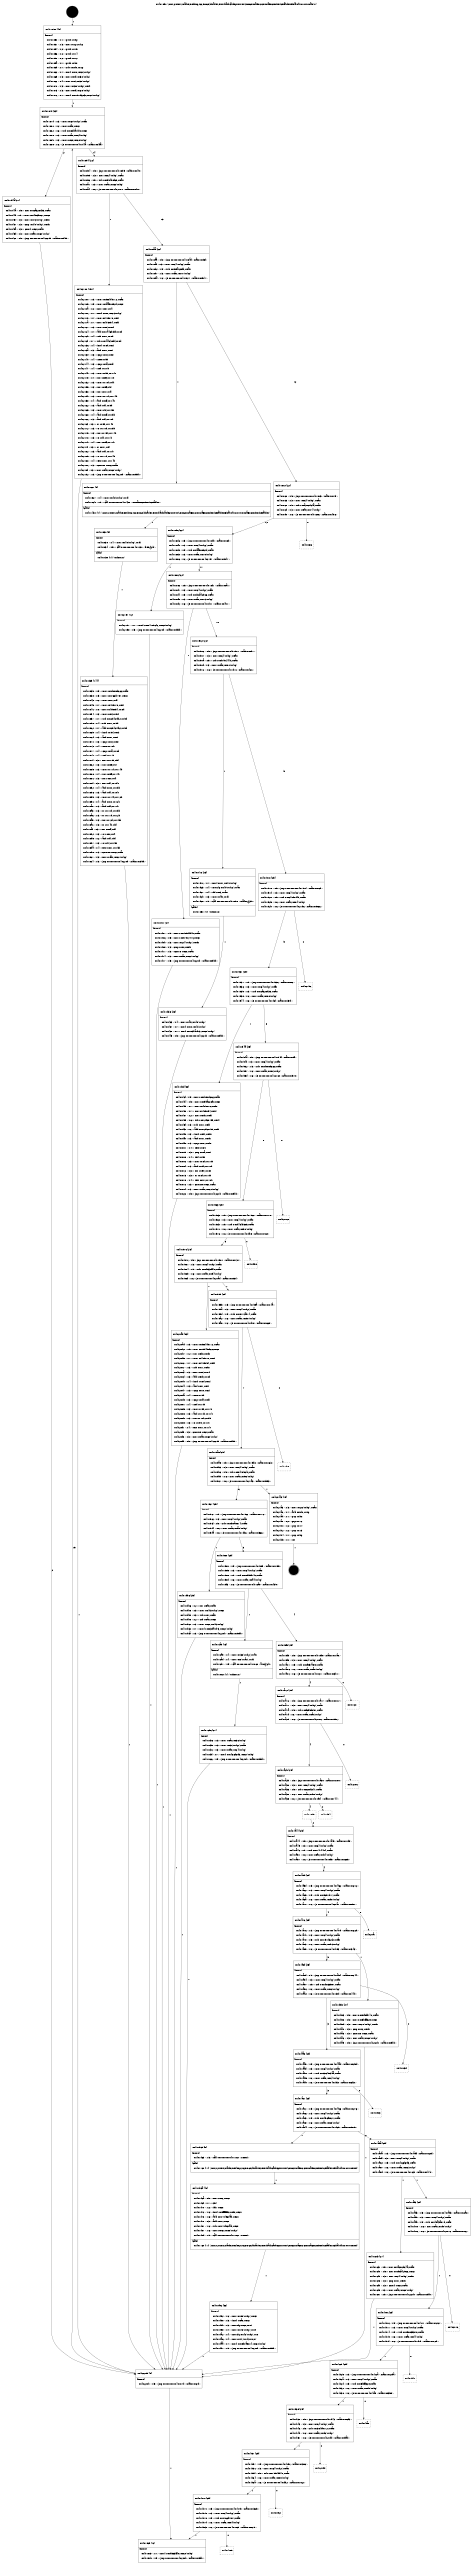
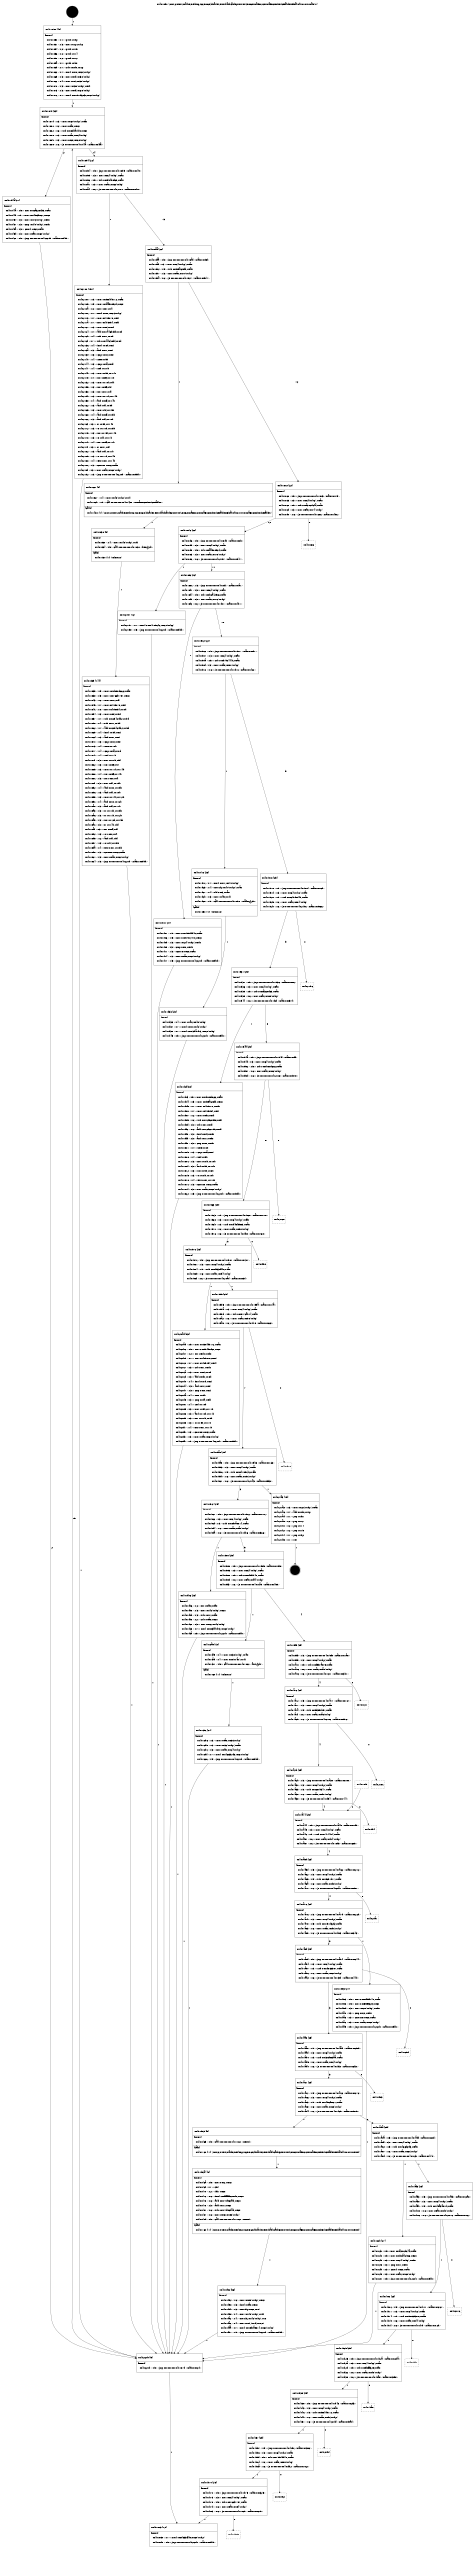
edge "0x401a2b [25]" -> "0x401ed5": now "0x401a2b [25]" -> "0x401a44 [25]"
